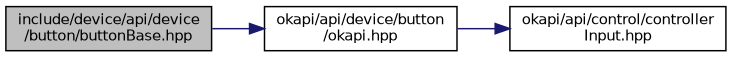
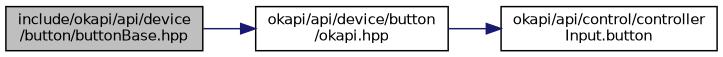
node "include/device/api/device /button/buttonBase.hpp": label "include/device/api/device /button/buttonBase.hpp" -> "include/okapi/api/device /button/buttonBase.hpp"
node "okapi/api/control/controller Input.hpp": label "okapi/api/control/controller Input.hpp" -> "okapi/api/control/controller Input.button"
